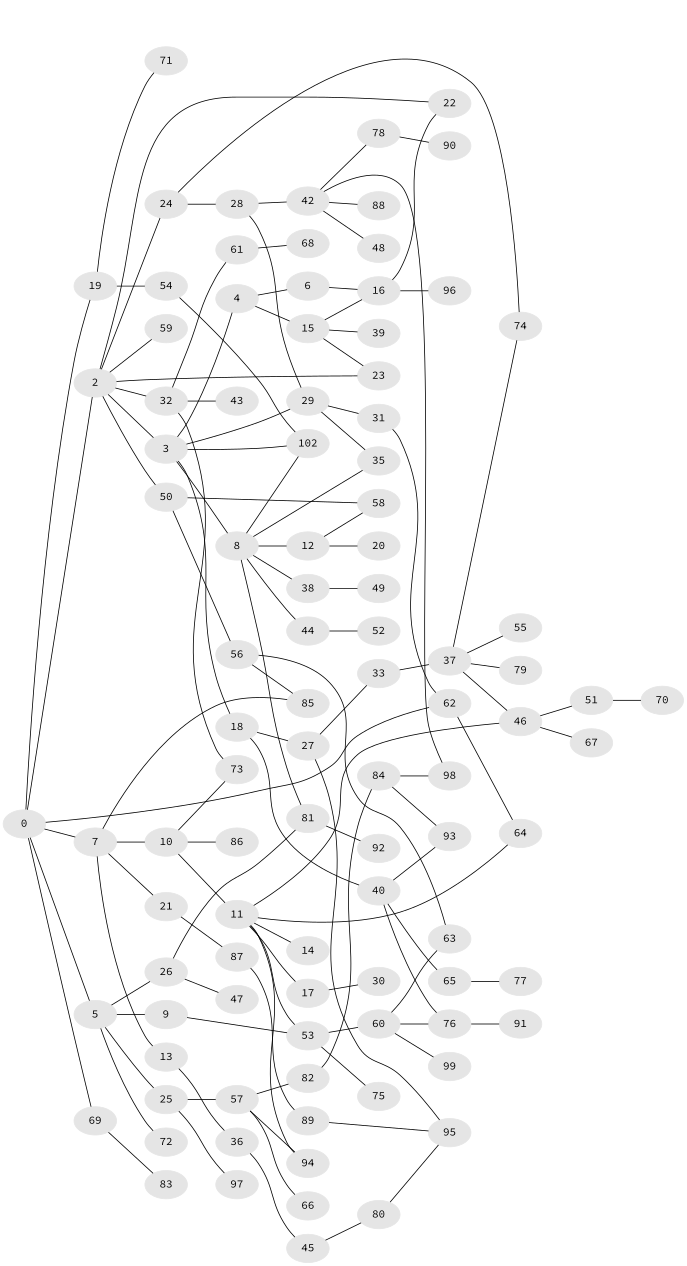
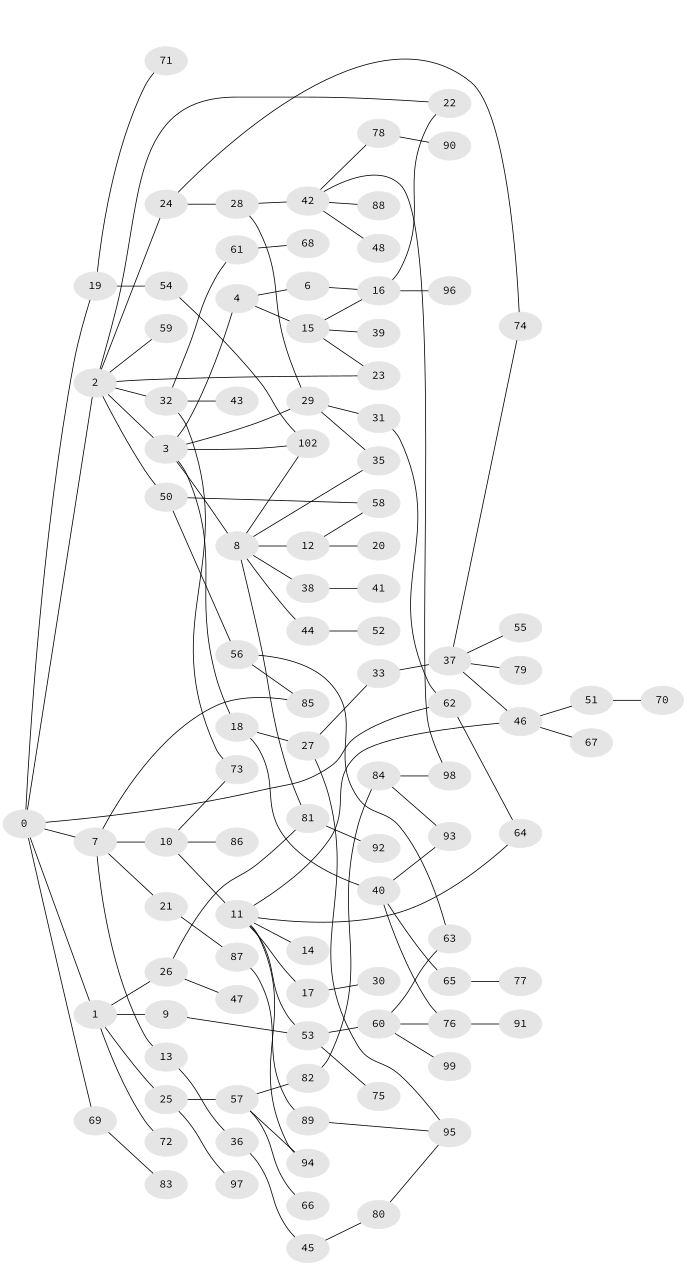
node "49": label "49" -> "41"
node "5": label "5" -> "1"
